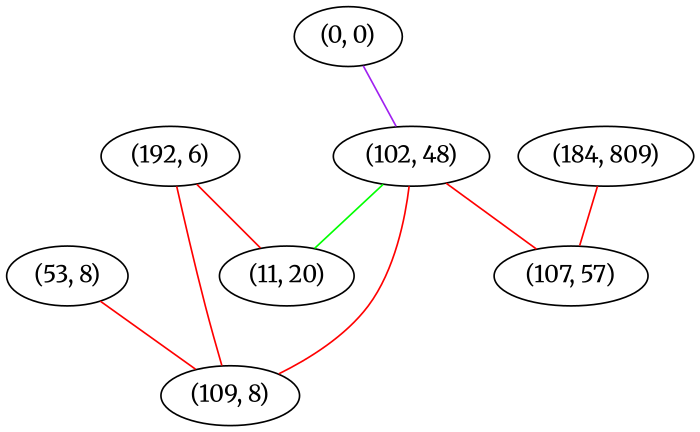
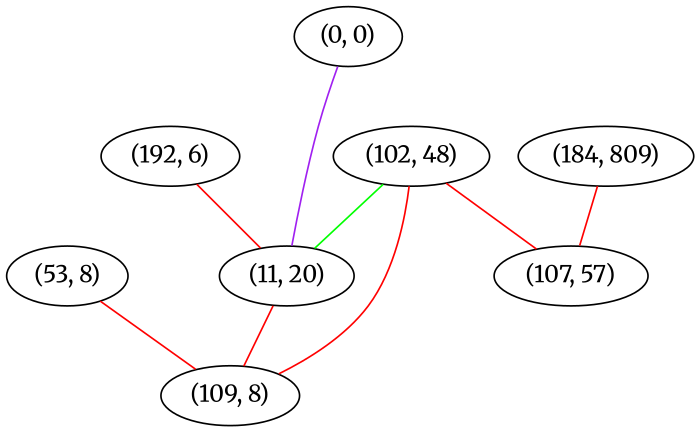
edge "(0, 0)" -- "(102, 48)": now "(0, 0)" -- "(11, 20)"
edge "(192, 6)" -- "(109, 8)": now "(11, 20)" -- "(109, 8)"
